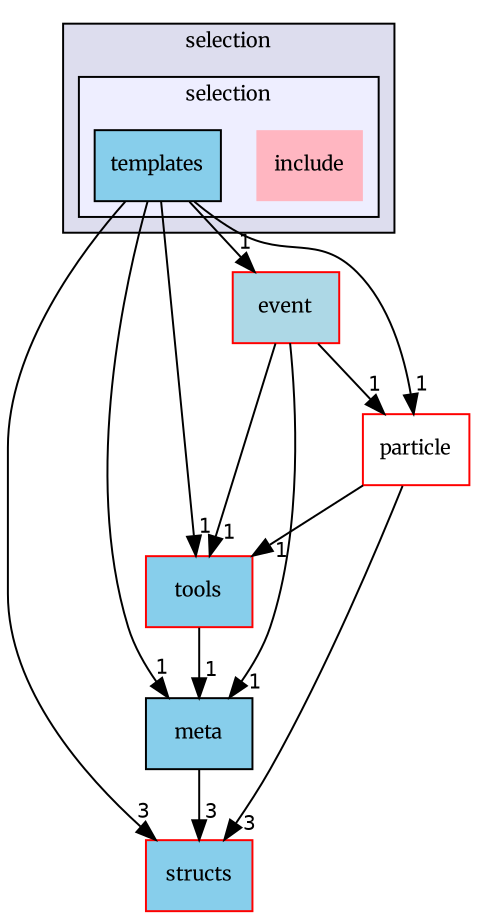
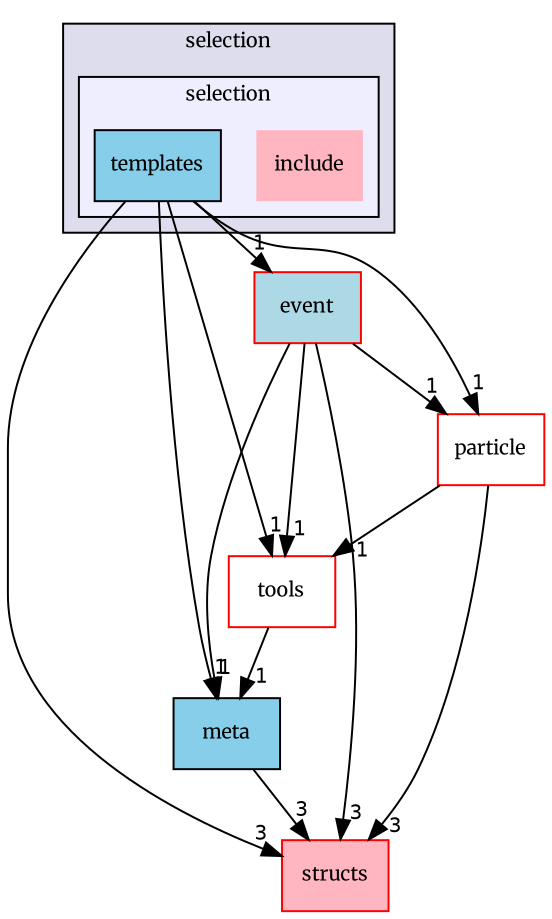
edge "event" -> "structs": added
node "tools": fillcolor skyblue -> white
node "structs": fillcolor skyblue -> lightpink
